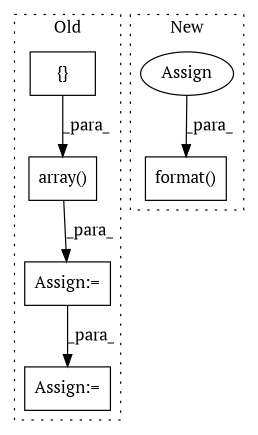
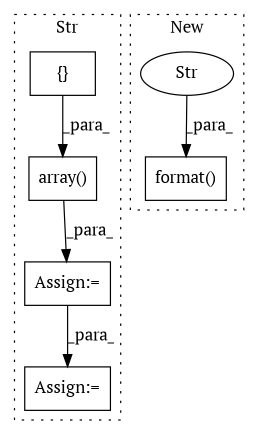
cluster "Old": label "Old" -> "Str"
node "Assign": label "Assign" -> "Str"
